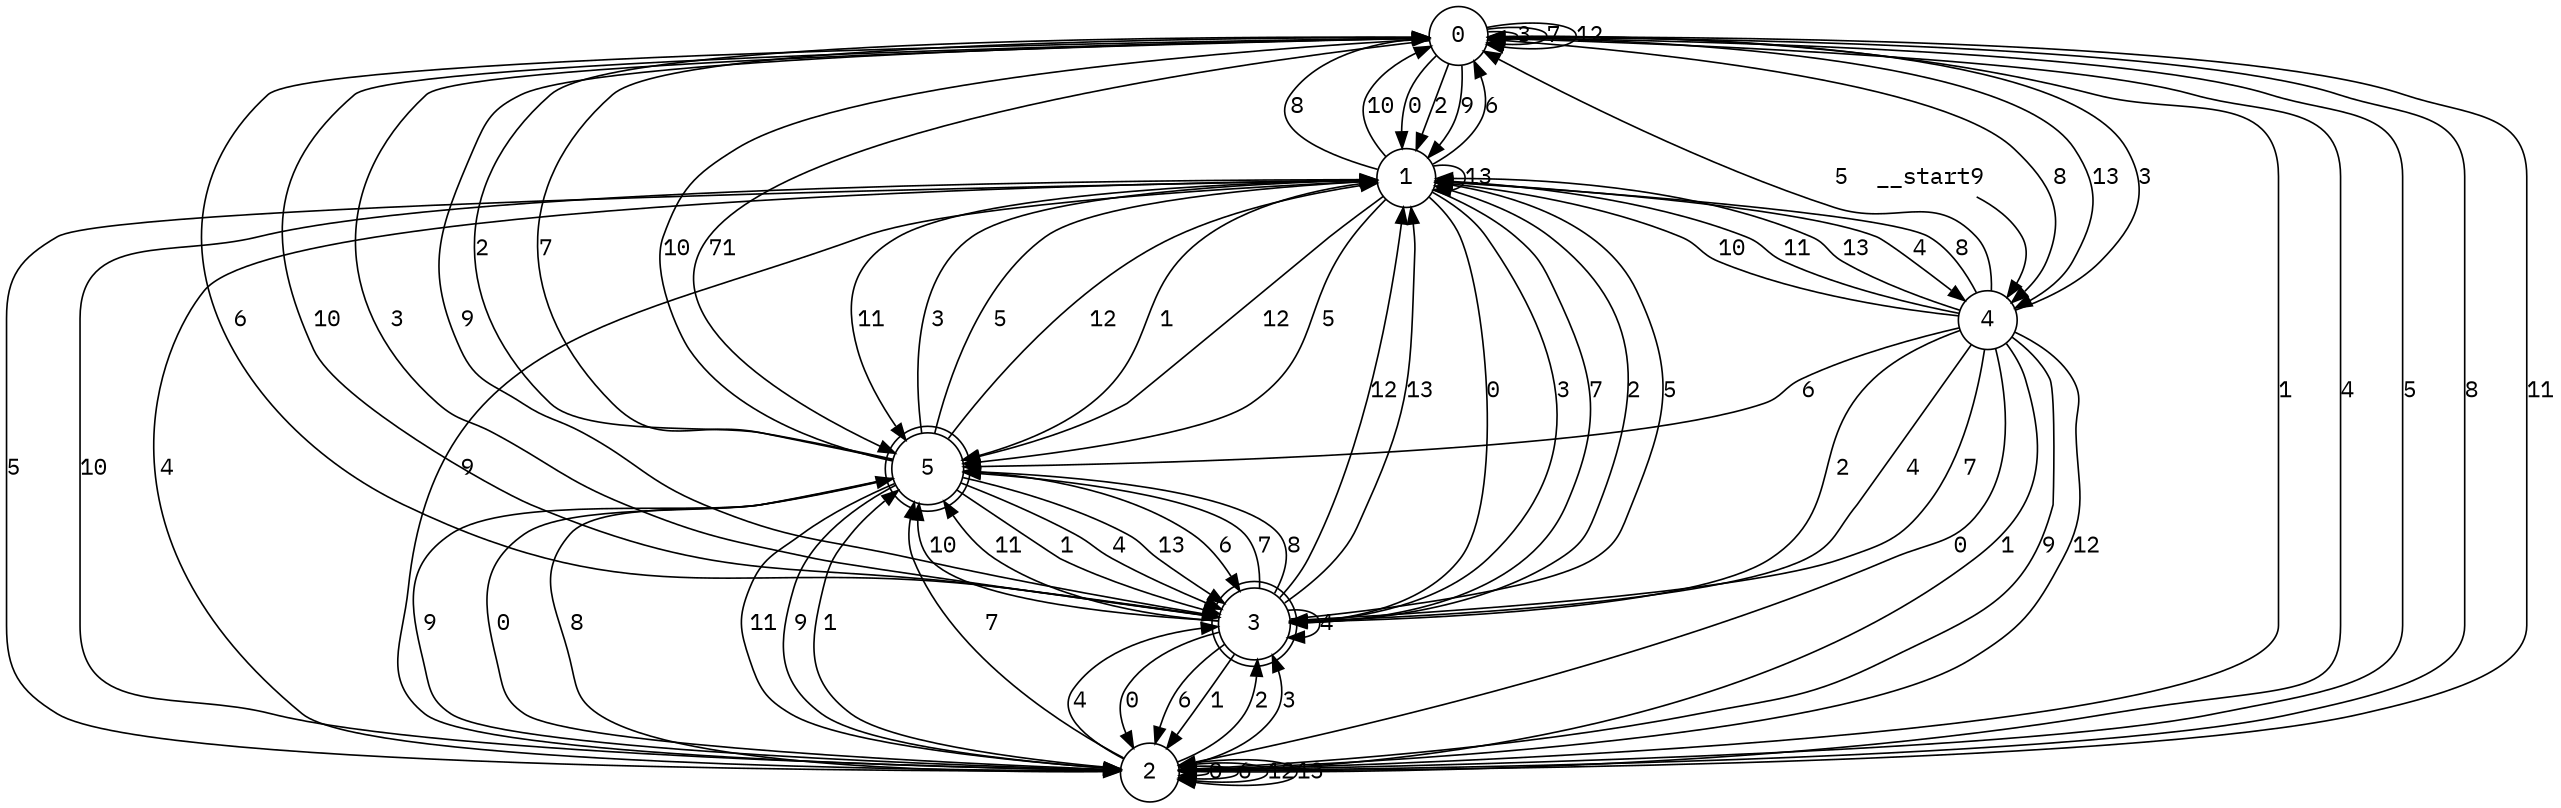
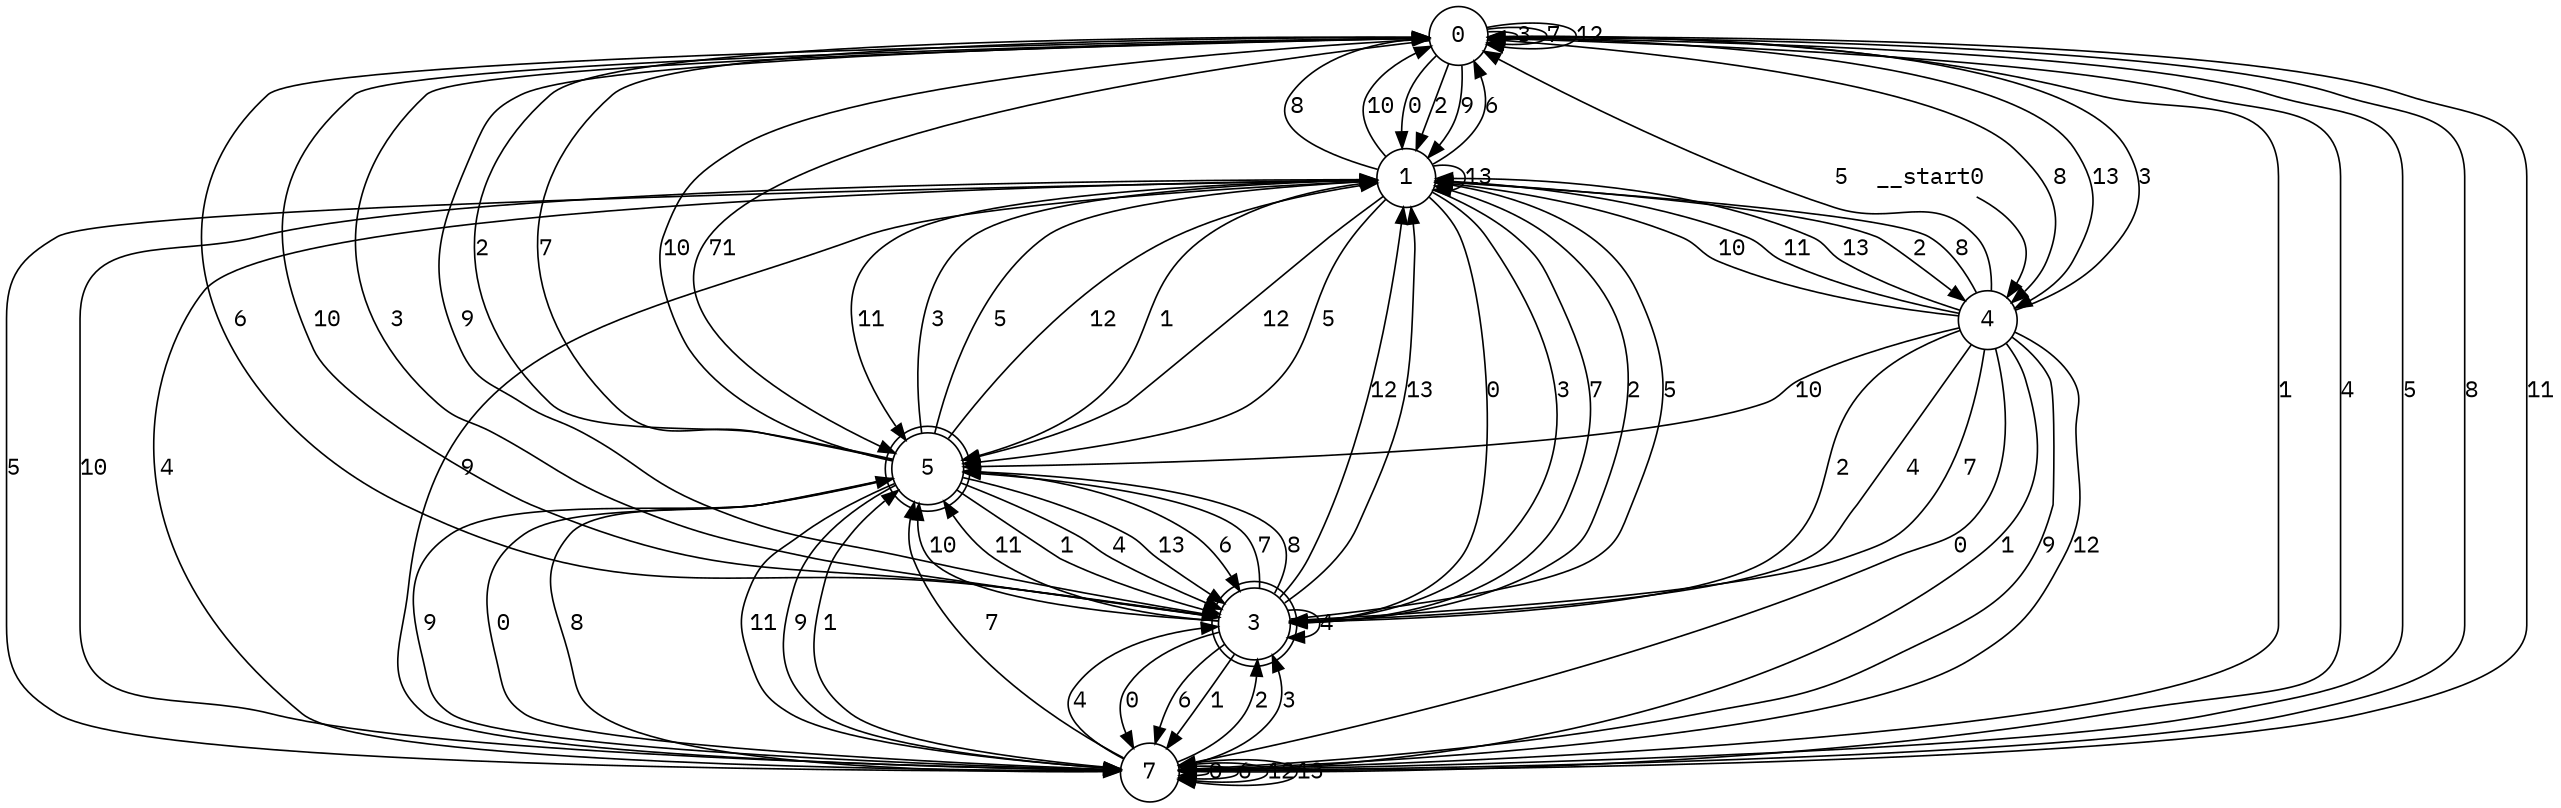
node "__start9": label "__start9" -> "__start0"
edge "1" -> "4": label "4" -> "2"
edge "4" -> "5": label "6" -> "10"
node "2": label "2" -> "7"
